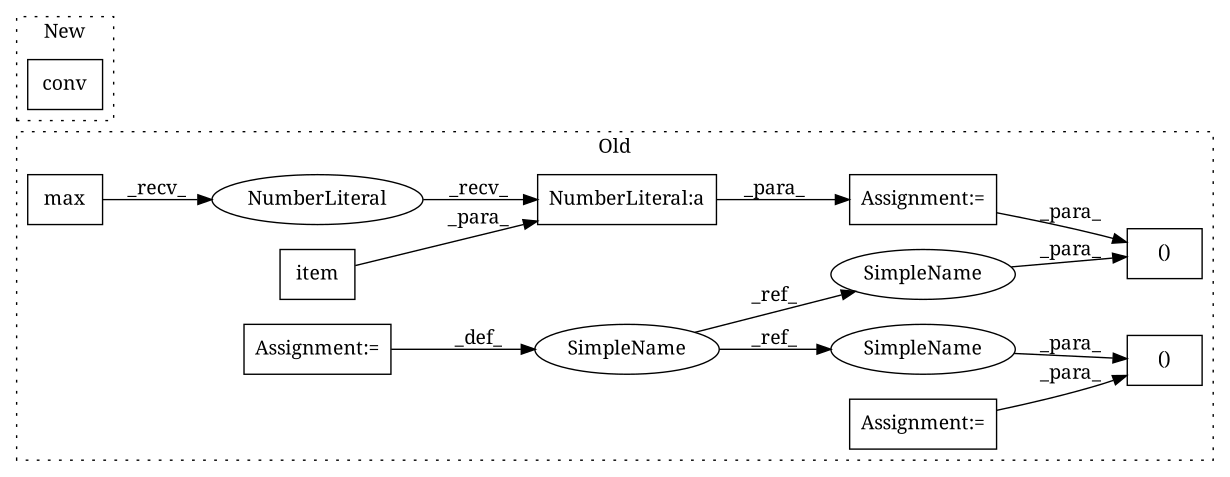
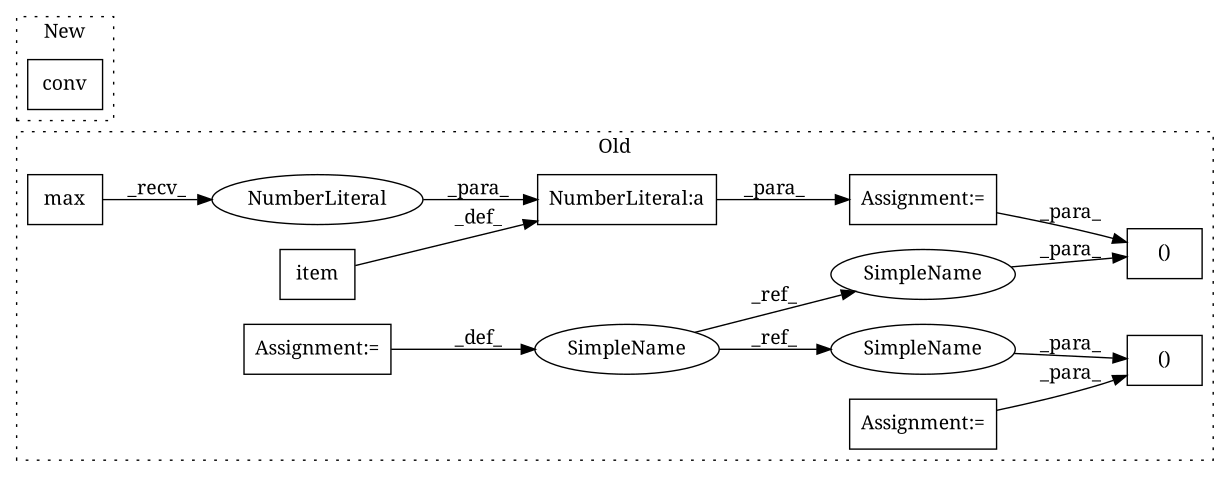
edge "NumberLiteral" -> "NumberLiteral:a": label "_recv_" -> "_para_"
edge "item" -> "NumberLiteral:a": label "_para_" -> "_def_"
